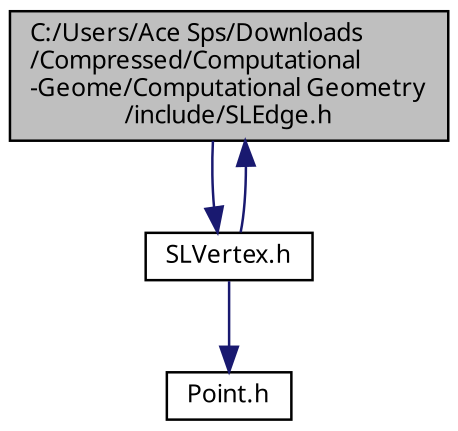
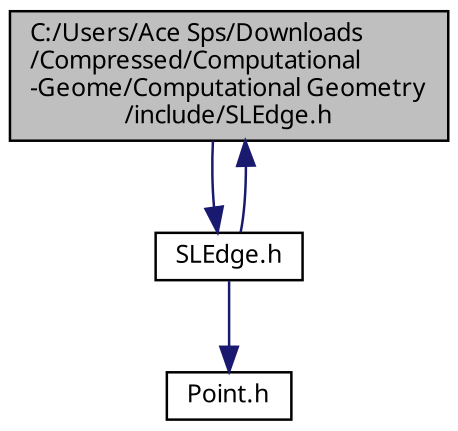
node "SLVertex.h": label "SLVertex.h" -> "SLEdge.h"
